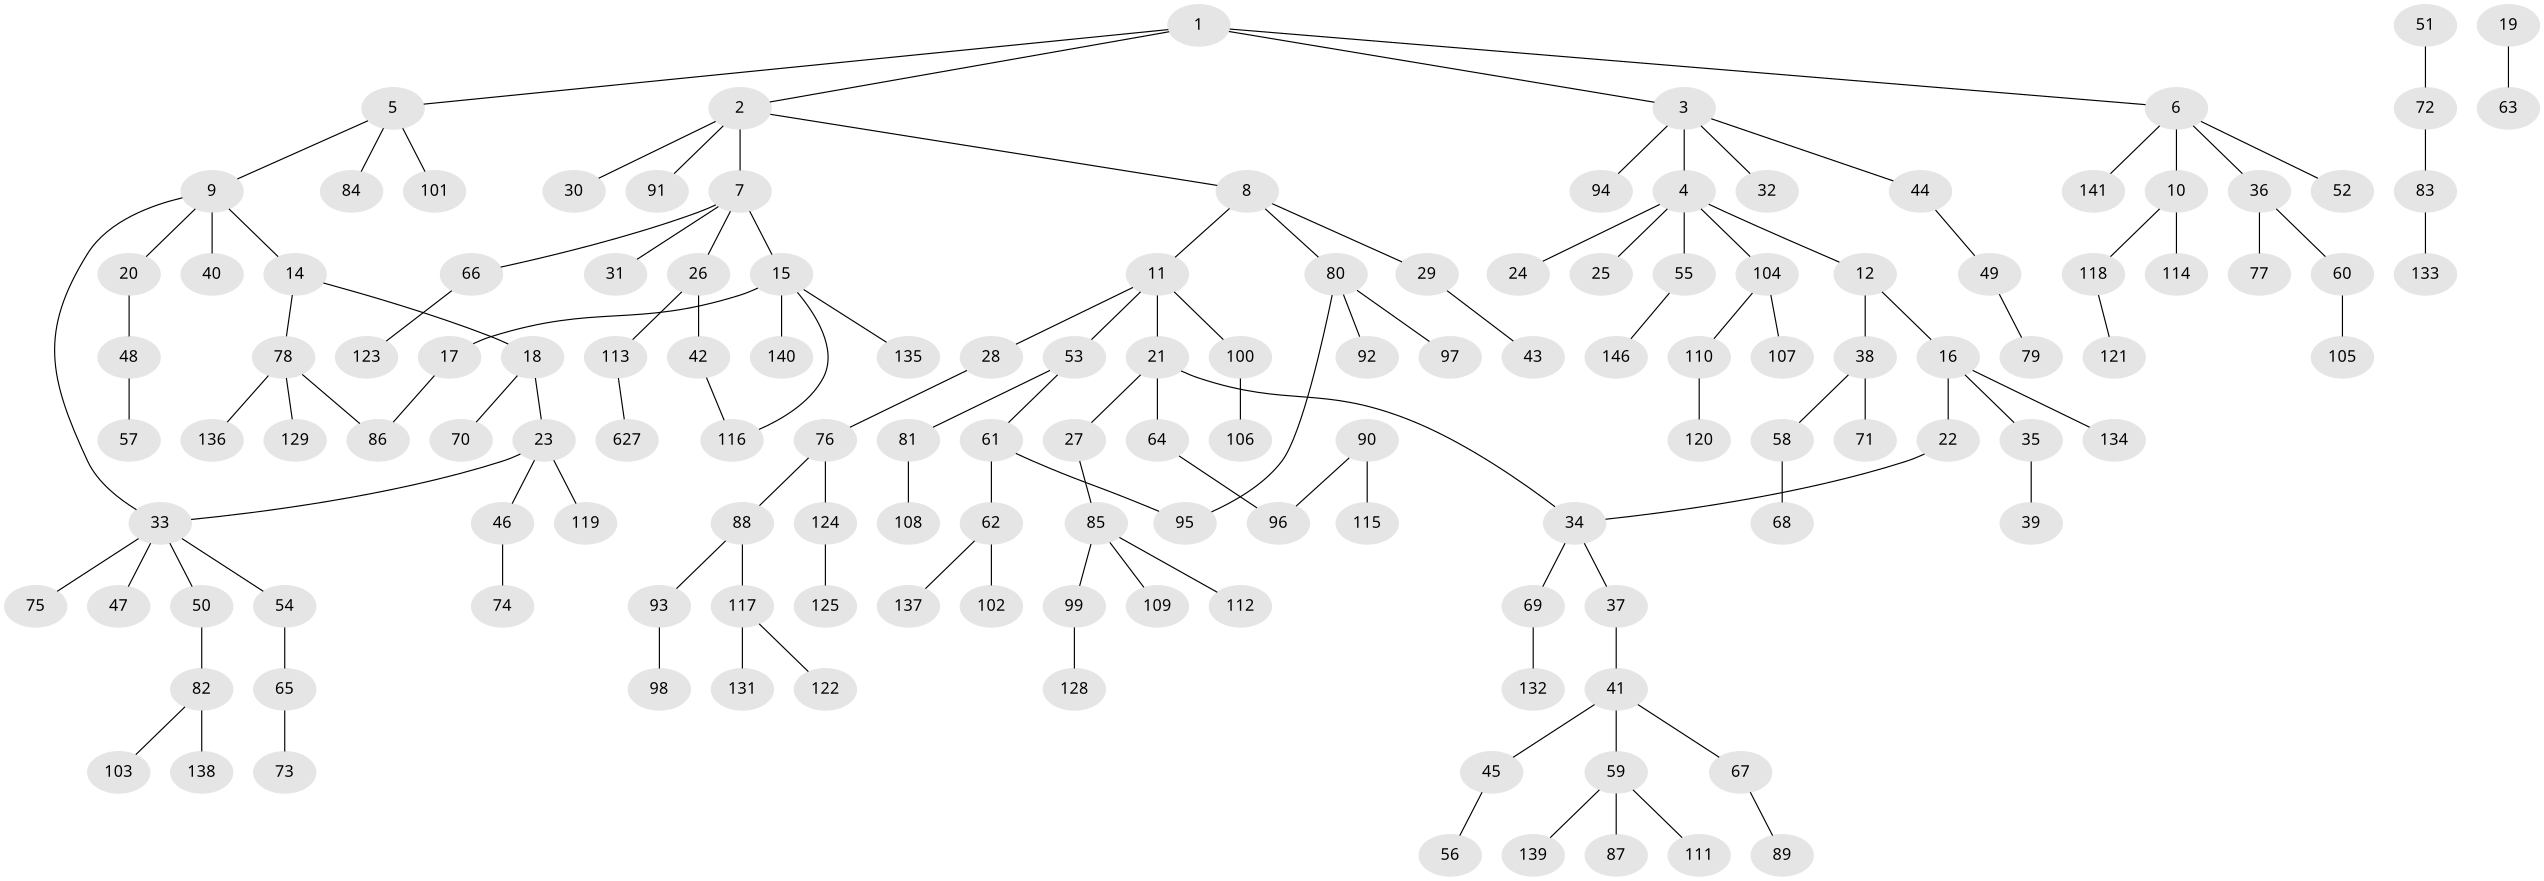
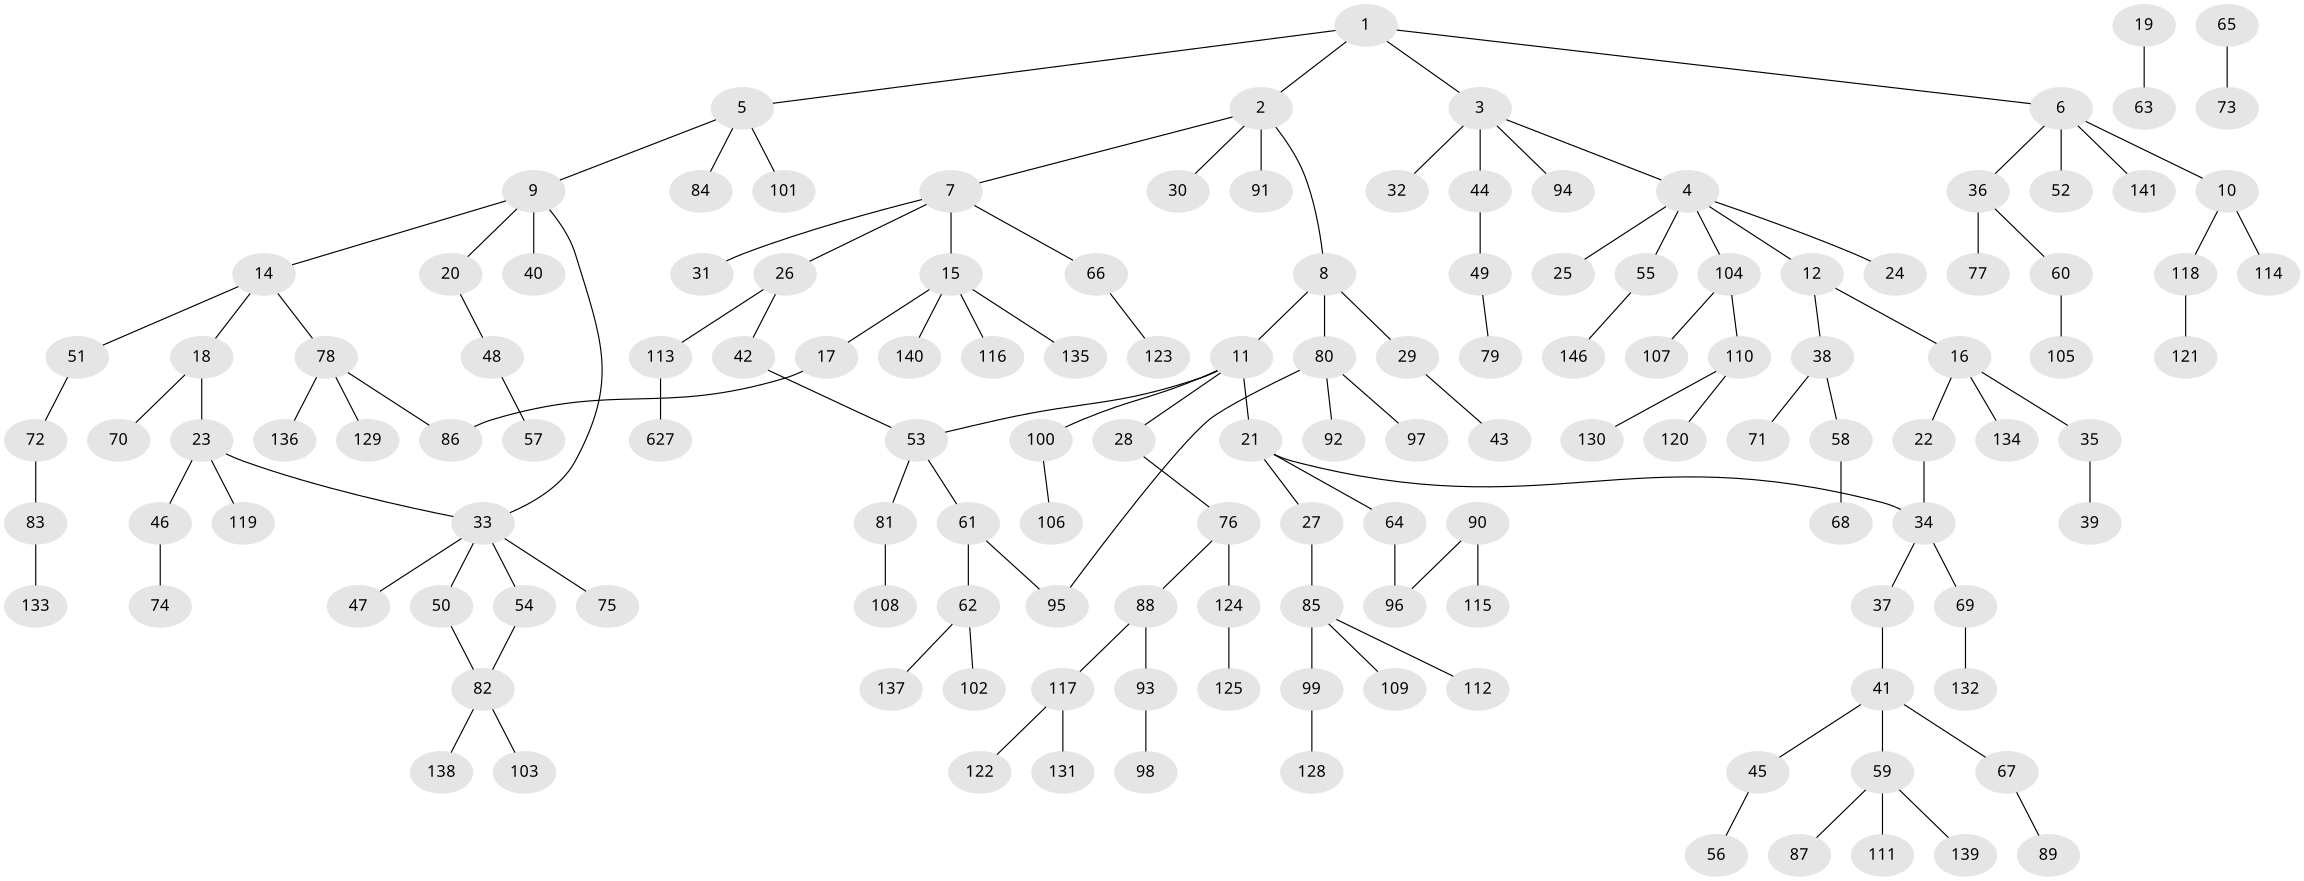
edge "14" -- "51": added
edge "42" -- "116": now "42" -- "53"
node "130": added
edge "54" -- "65": now "54" -- "82"
